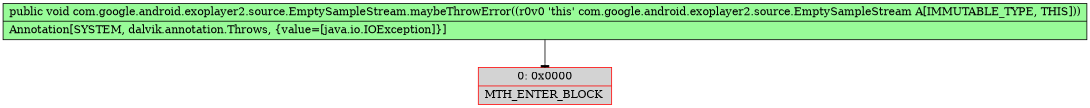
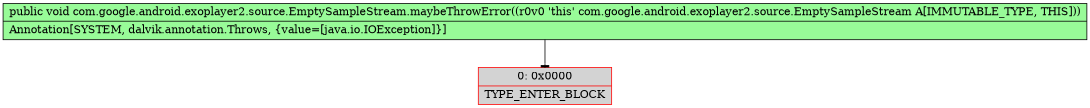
node "0: 0x0000": text "MTH_ENTER_BLOCK" -> "TYPE_ENTER_BLOCK"
